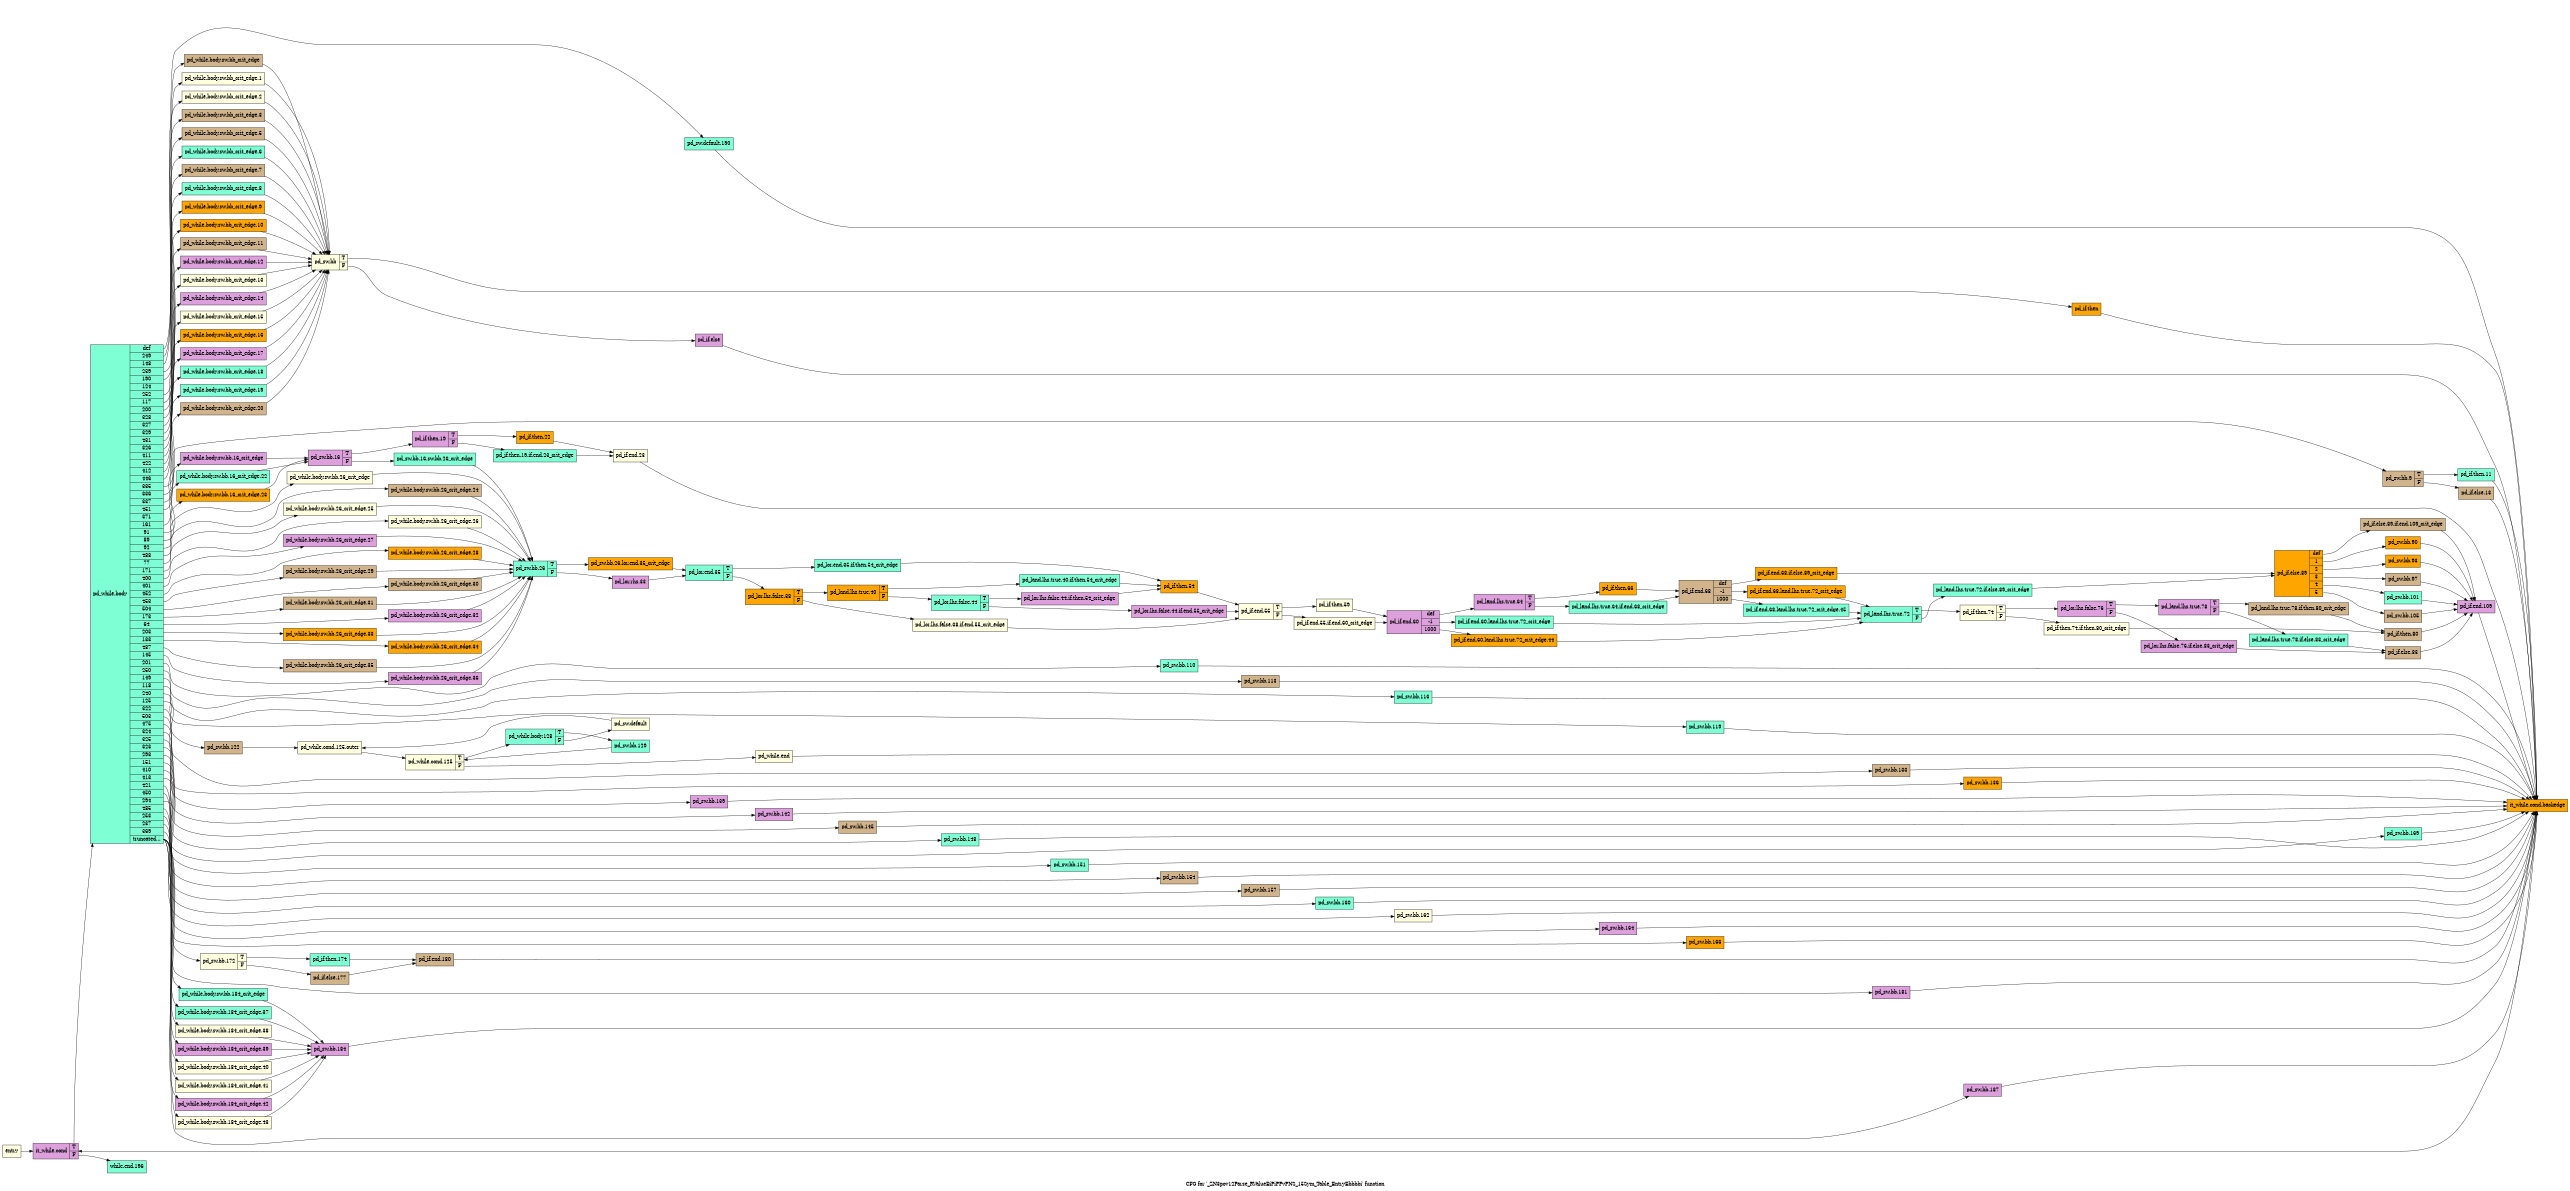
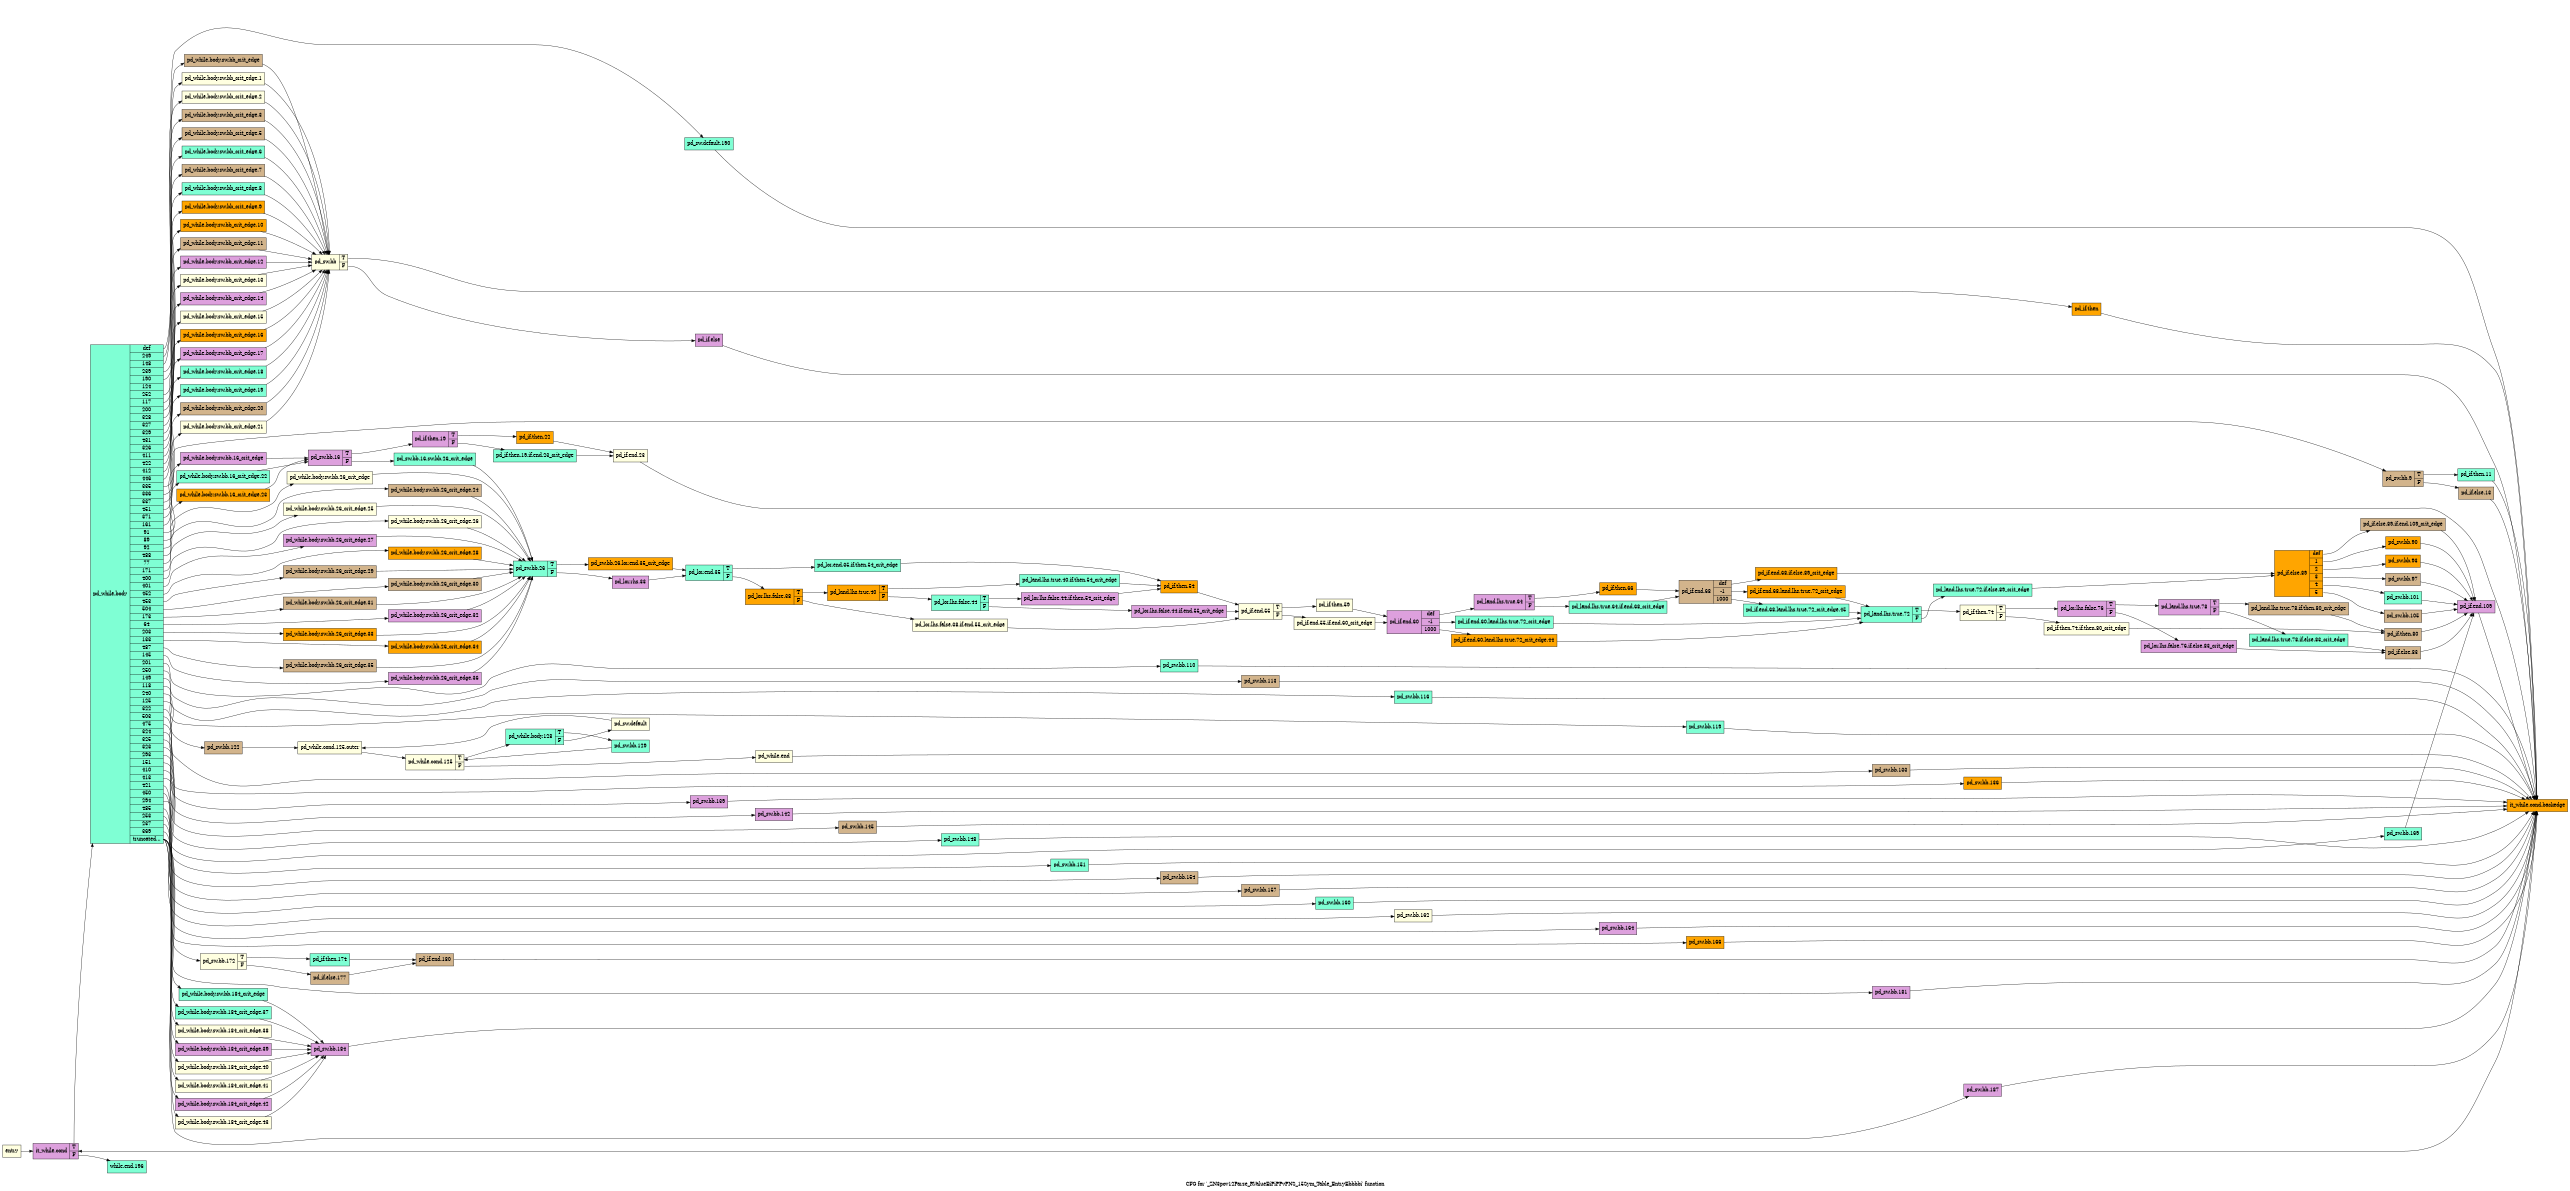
node "pd_while.body.sw.bb_crit_edge.21": added
edge "pd_sw.bb.169" -> "it_while.cond.backedge": now "pd_sw.bb.169" -> "pd_if.end.109"
